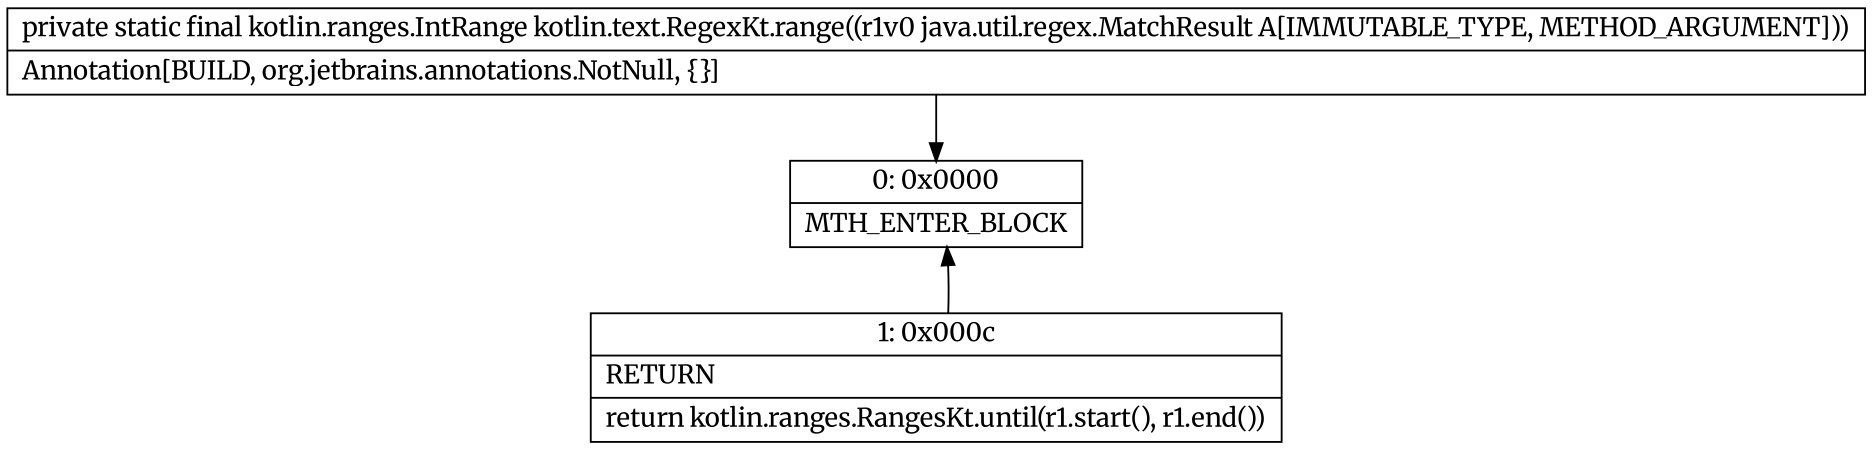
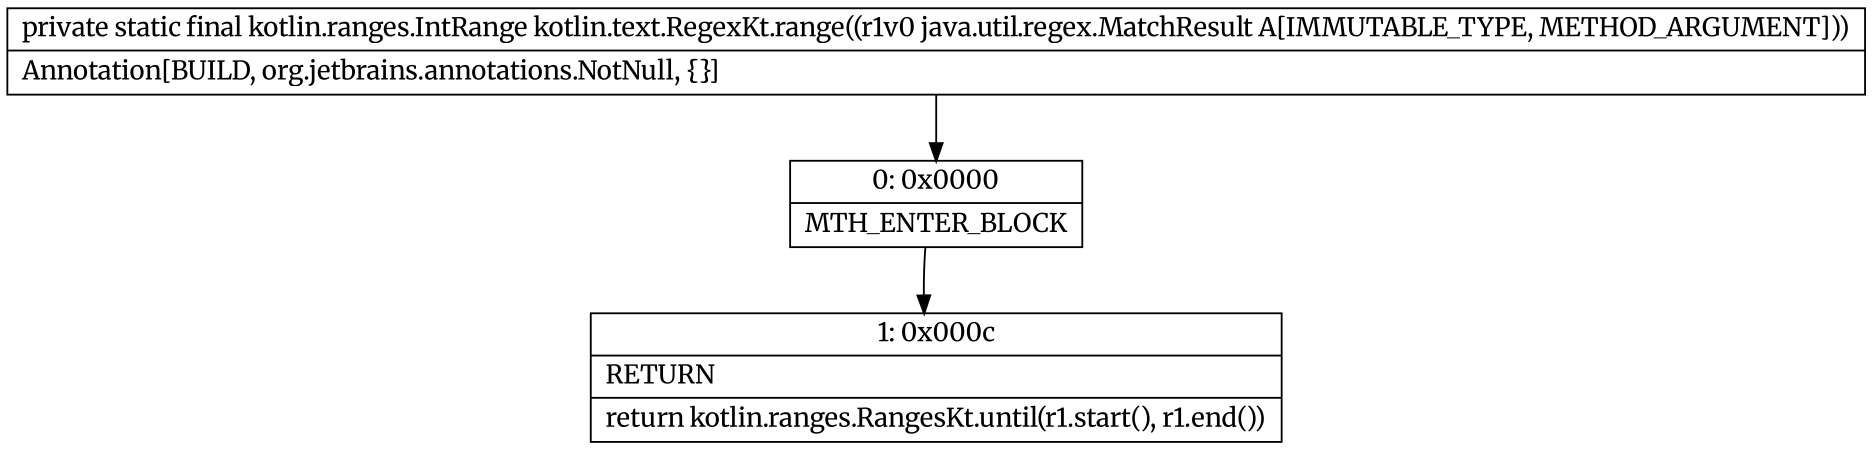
edge "1: 0x000c" -> "0: 0x0000": reversed
